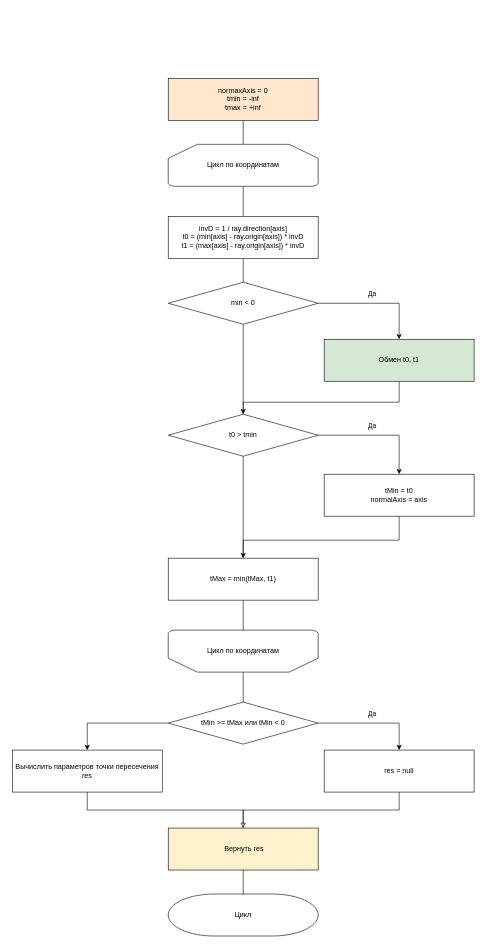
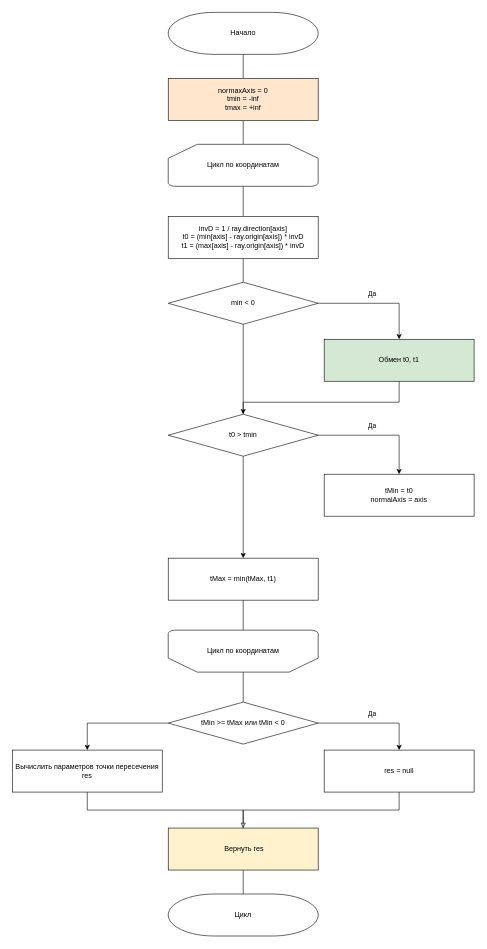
node "Начало": added
edge "Начало" -- "normaxAxis = 0 tmin = -inf tmax = +inf": added
edge "tMin = t0 normalAxis = axis" -- "tMax = min(tMax, t1)": removed
